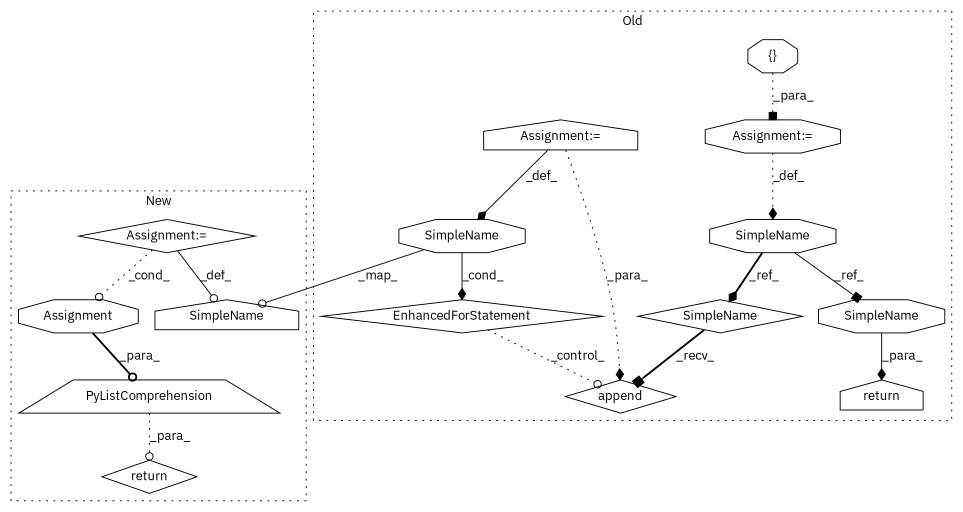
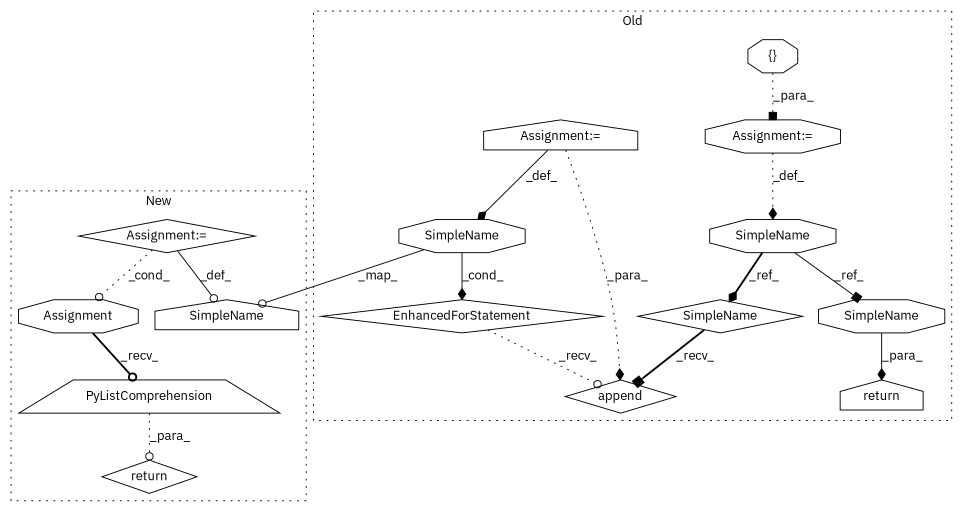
edge "Assignment" -> "PyListComprehension": label "_para_" -> "_recv_"
edge "EnhancedForStatement" -> "append": label "_control_" -> "_recv_"
